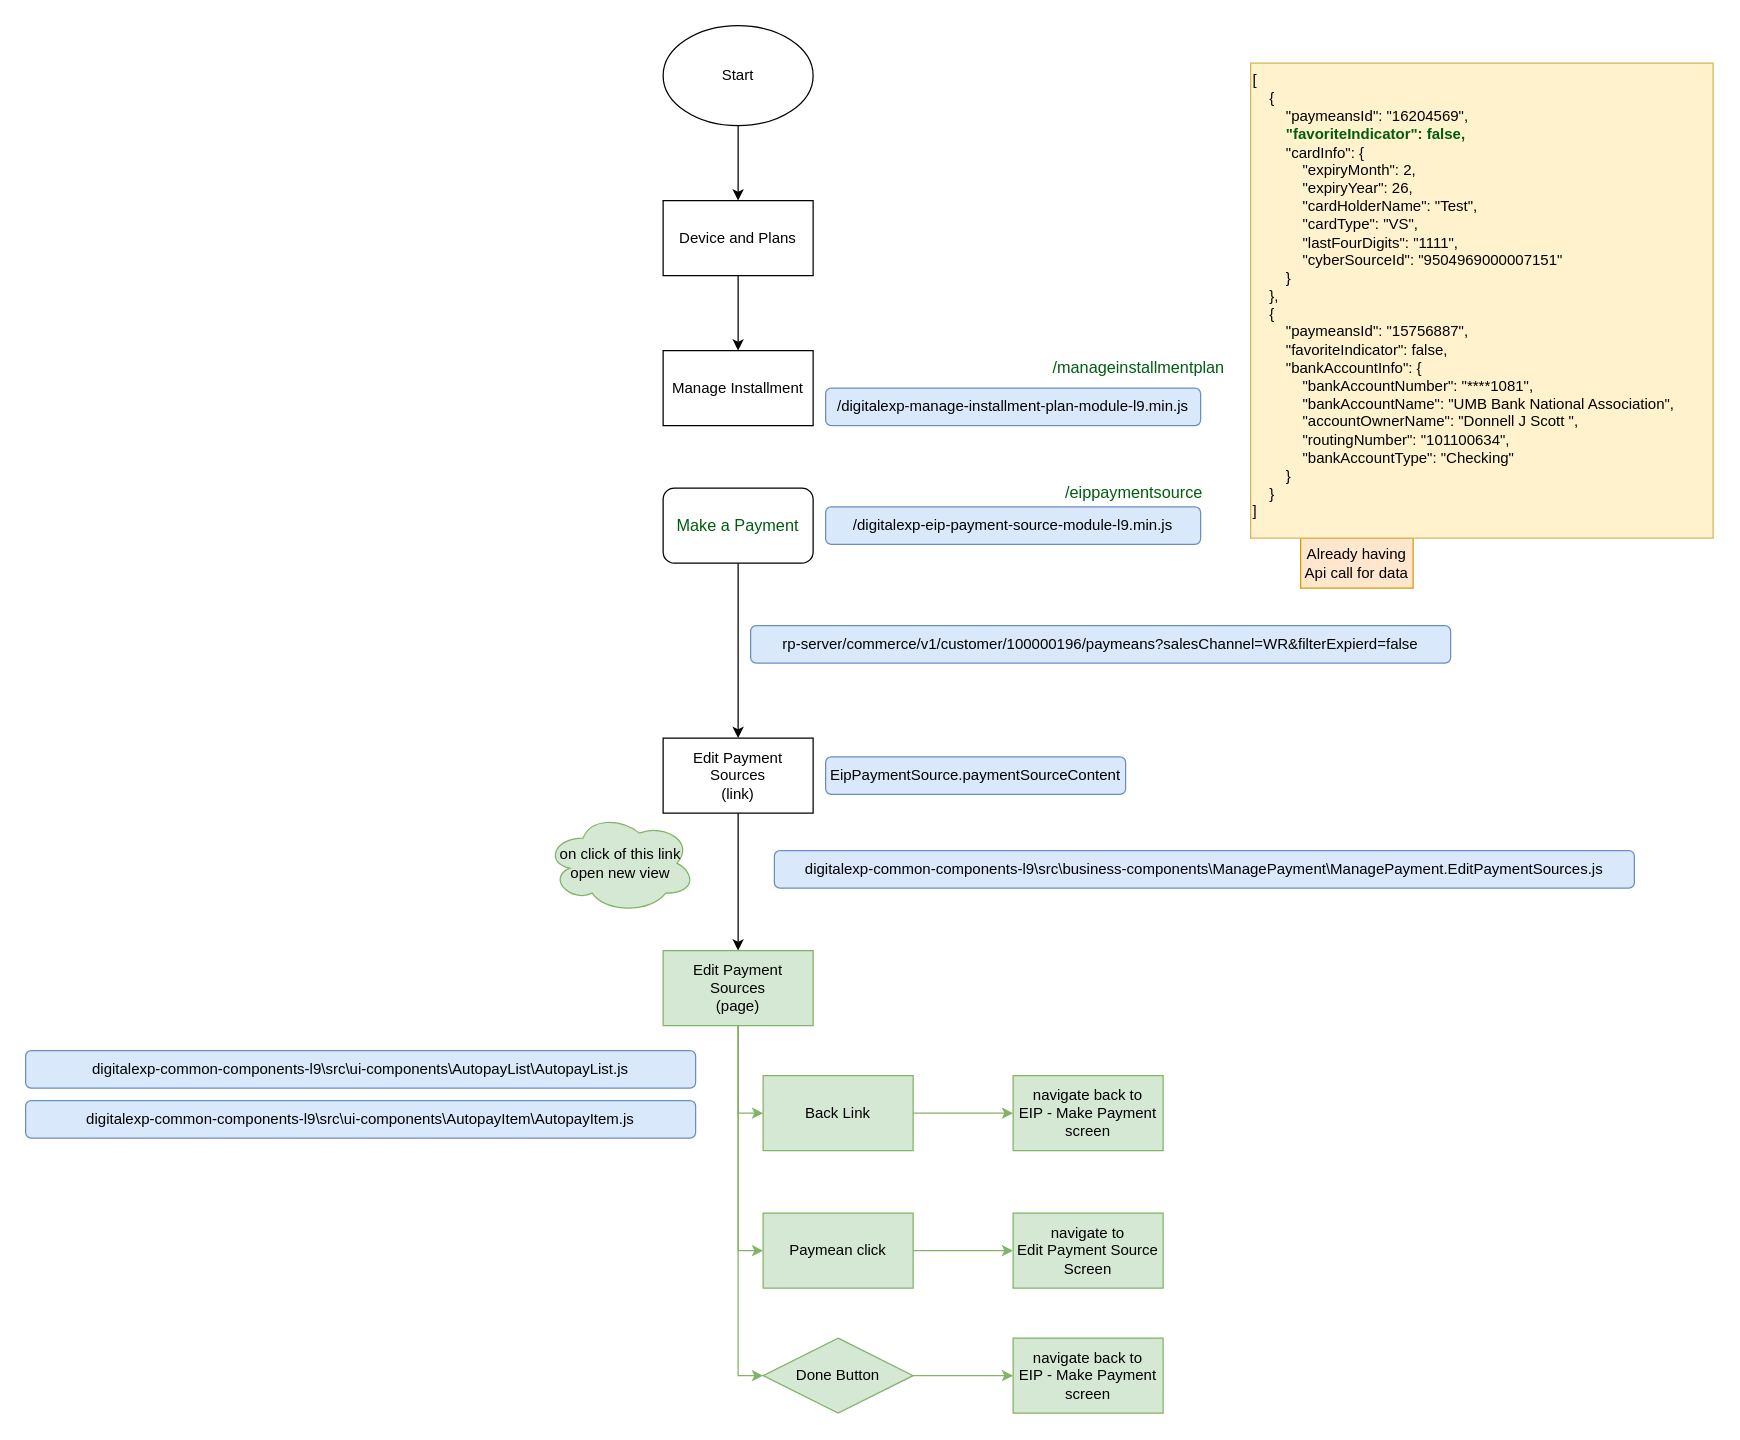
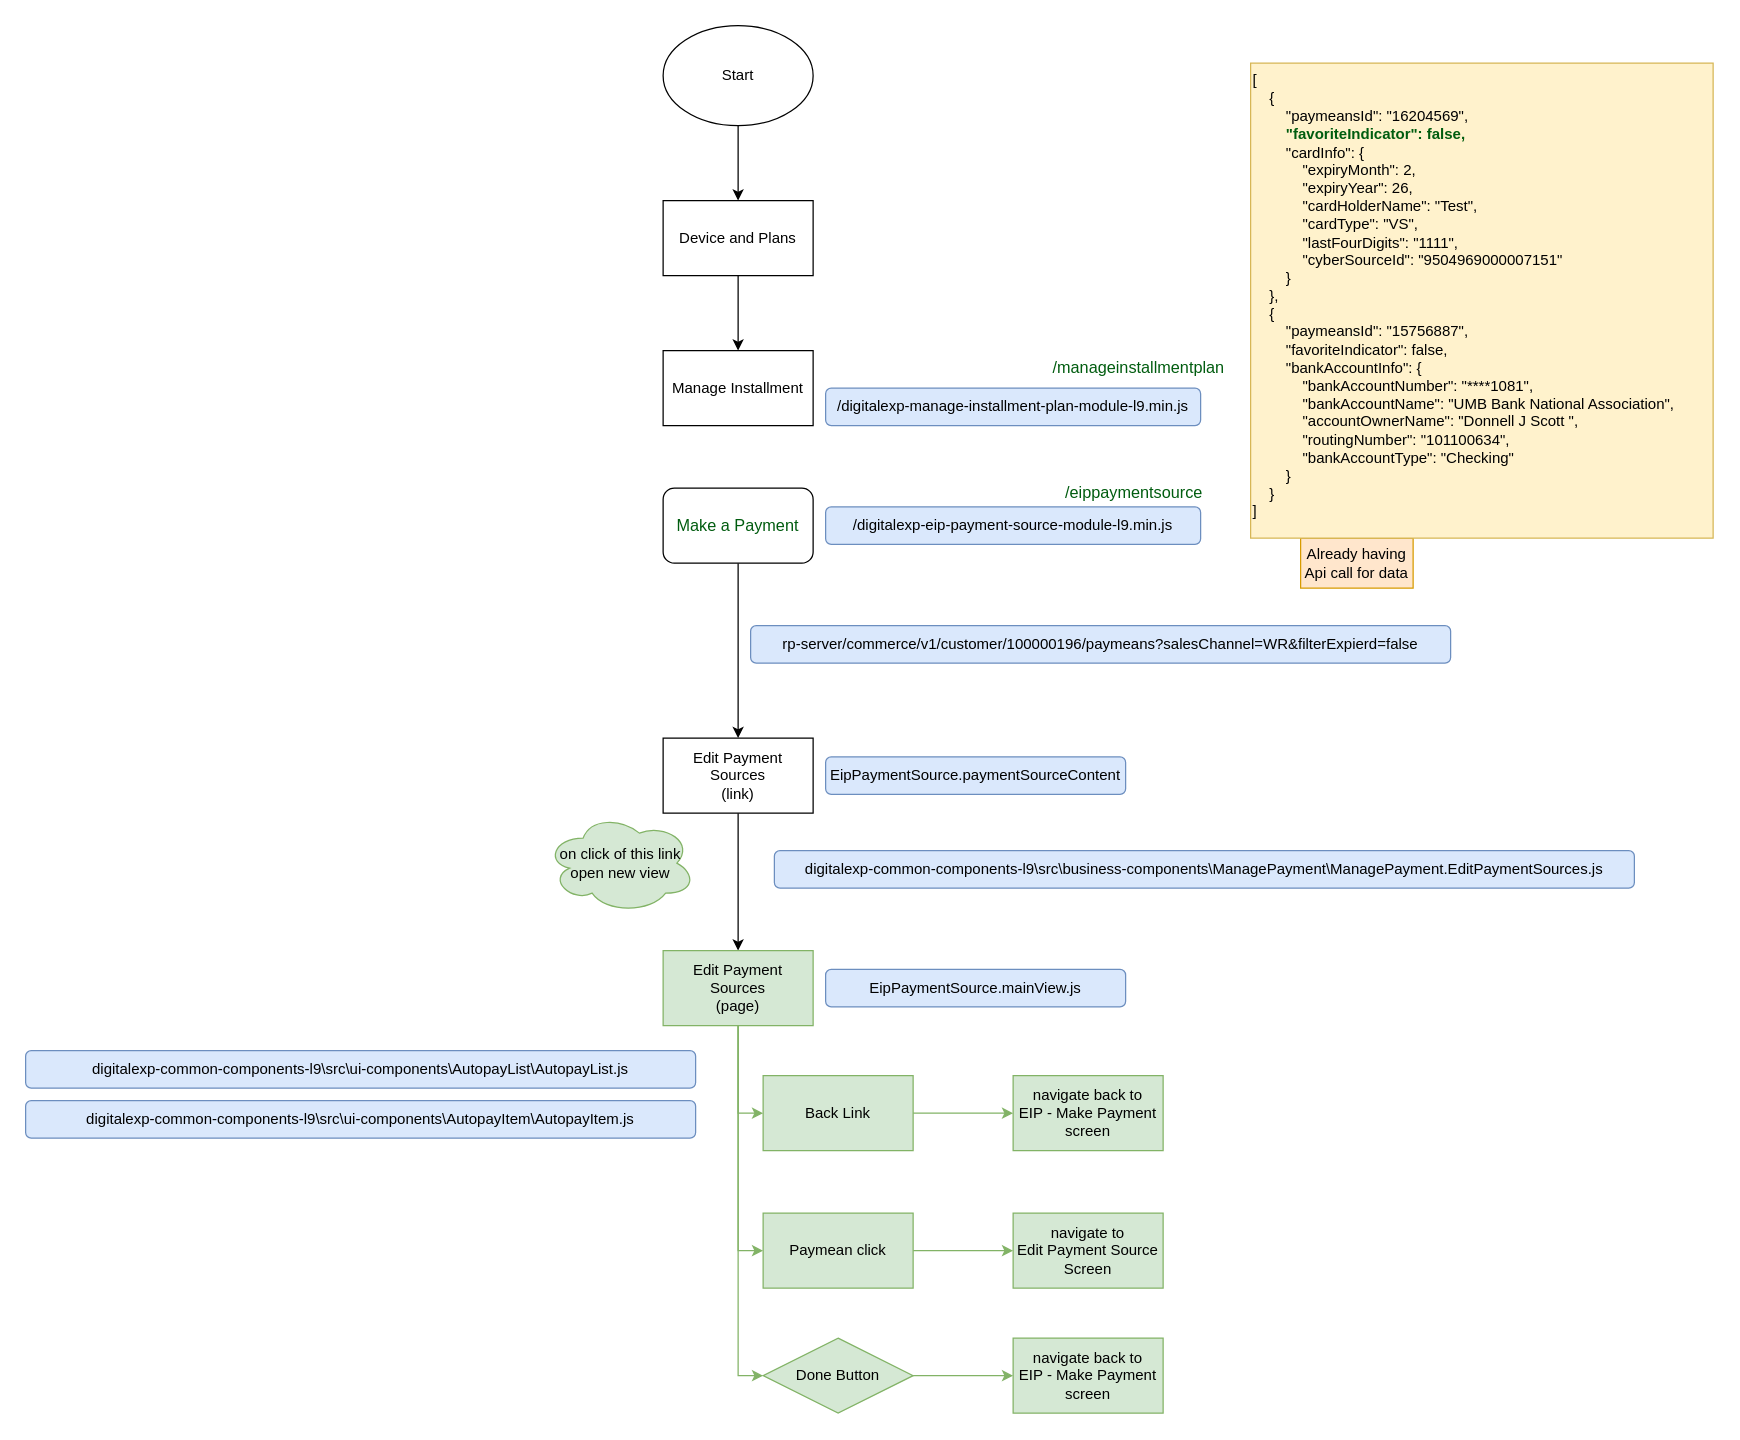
node "EipPaymentSource.mainView.js": added
